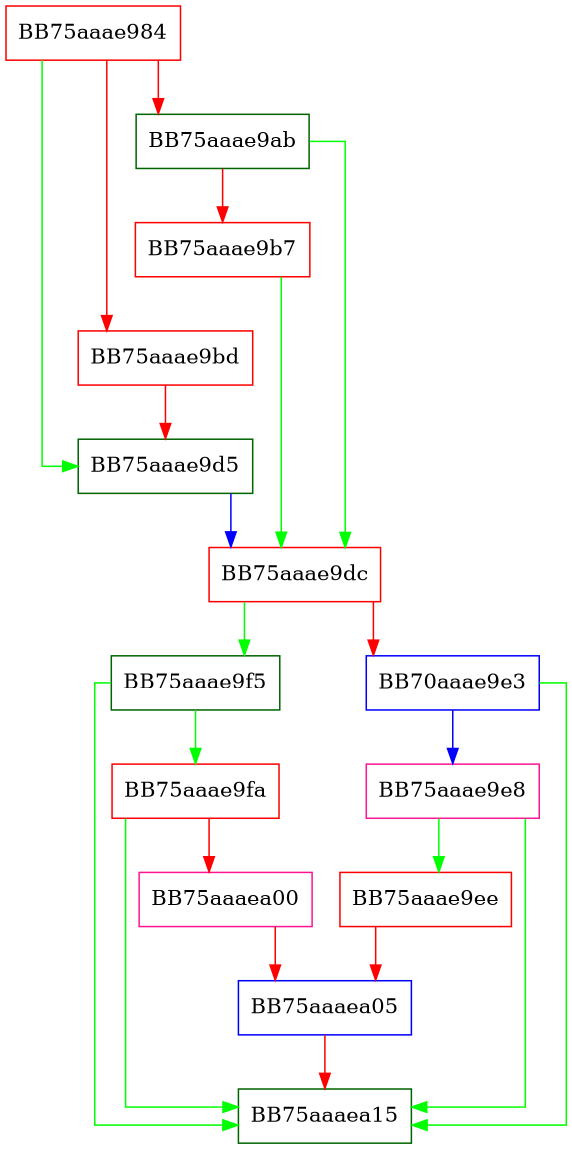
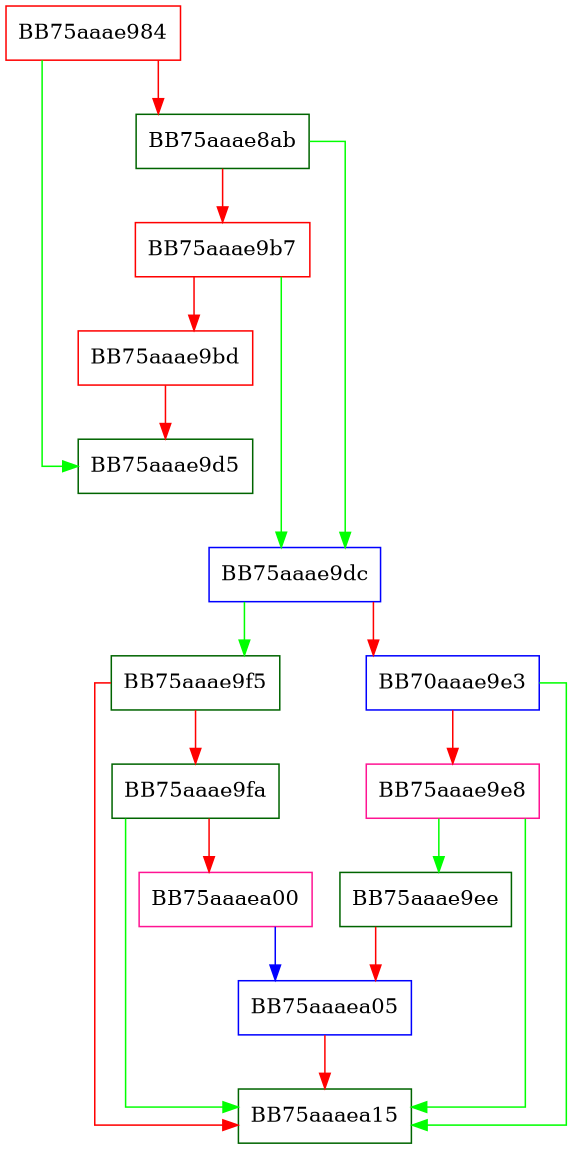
node "BB75aaae9ab": label "BB75aaae9ab" -> "BB75aaae8ab"
edge "BB75aaae984" -> "BB75aaae9bd": now "BB75aaae9b7" -> "BB75aaae9bd"
edge "BB75aaae9d5" -> "BB75aaae9dc": removed
node "BB75aaae9dc": color red -> blue
edge "BB75aaae9f5" -> "BB75aaae9fa": color green -> red
edge "BB70aaae9e3" -> "BB75aaae9e8": color blue -> red
node "BB75aaae9fa": color red -> darkgreen
node "BB75aaae9ee": color red -> darkgreen
edge "BB75aaaea00" -> "BB75aaaea05": color red -> blue
edge "BB75aaae9f5" -> "BB75aaaea15": color green -> red
